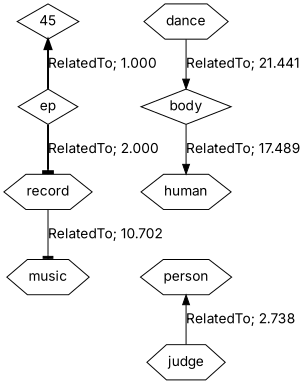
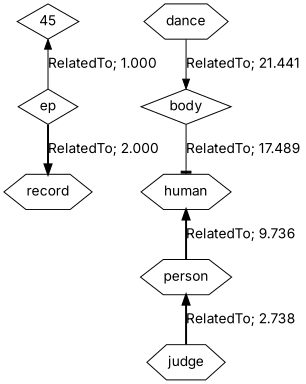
edge "ep" -> "45": style bold -> solid
edge "ep" -> "record": arrowhead tee -> normal
edge "body" -> "human": arrowhead normal -> tee
edge "person" -> "human": added, label "RelatedTo; 9.736"
node "music": removed
edge "judge" -> "person": style solid -> bold
